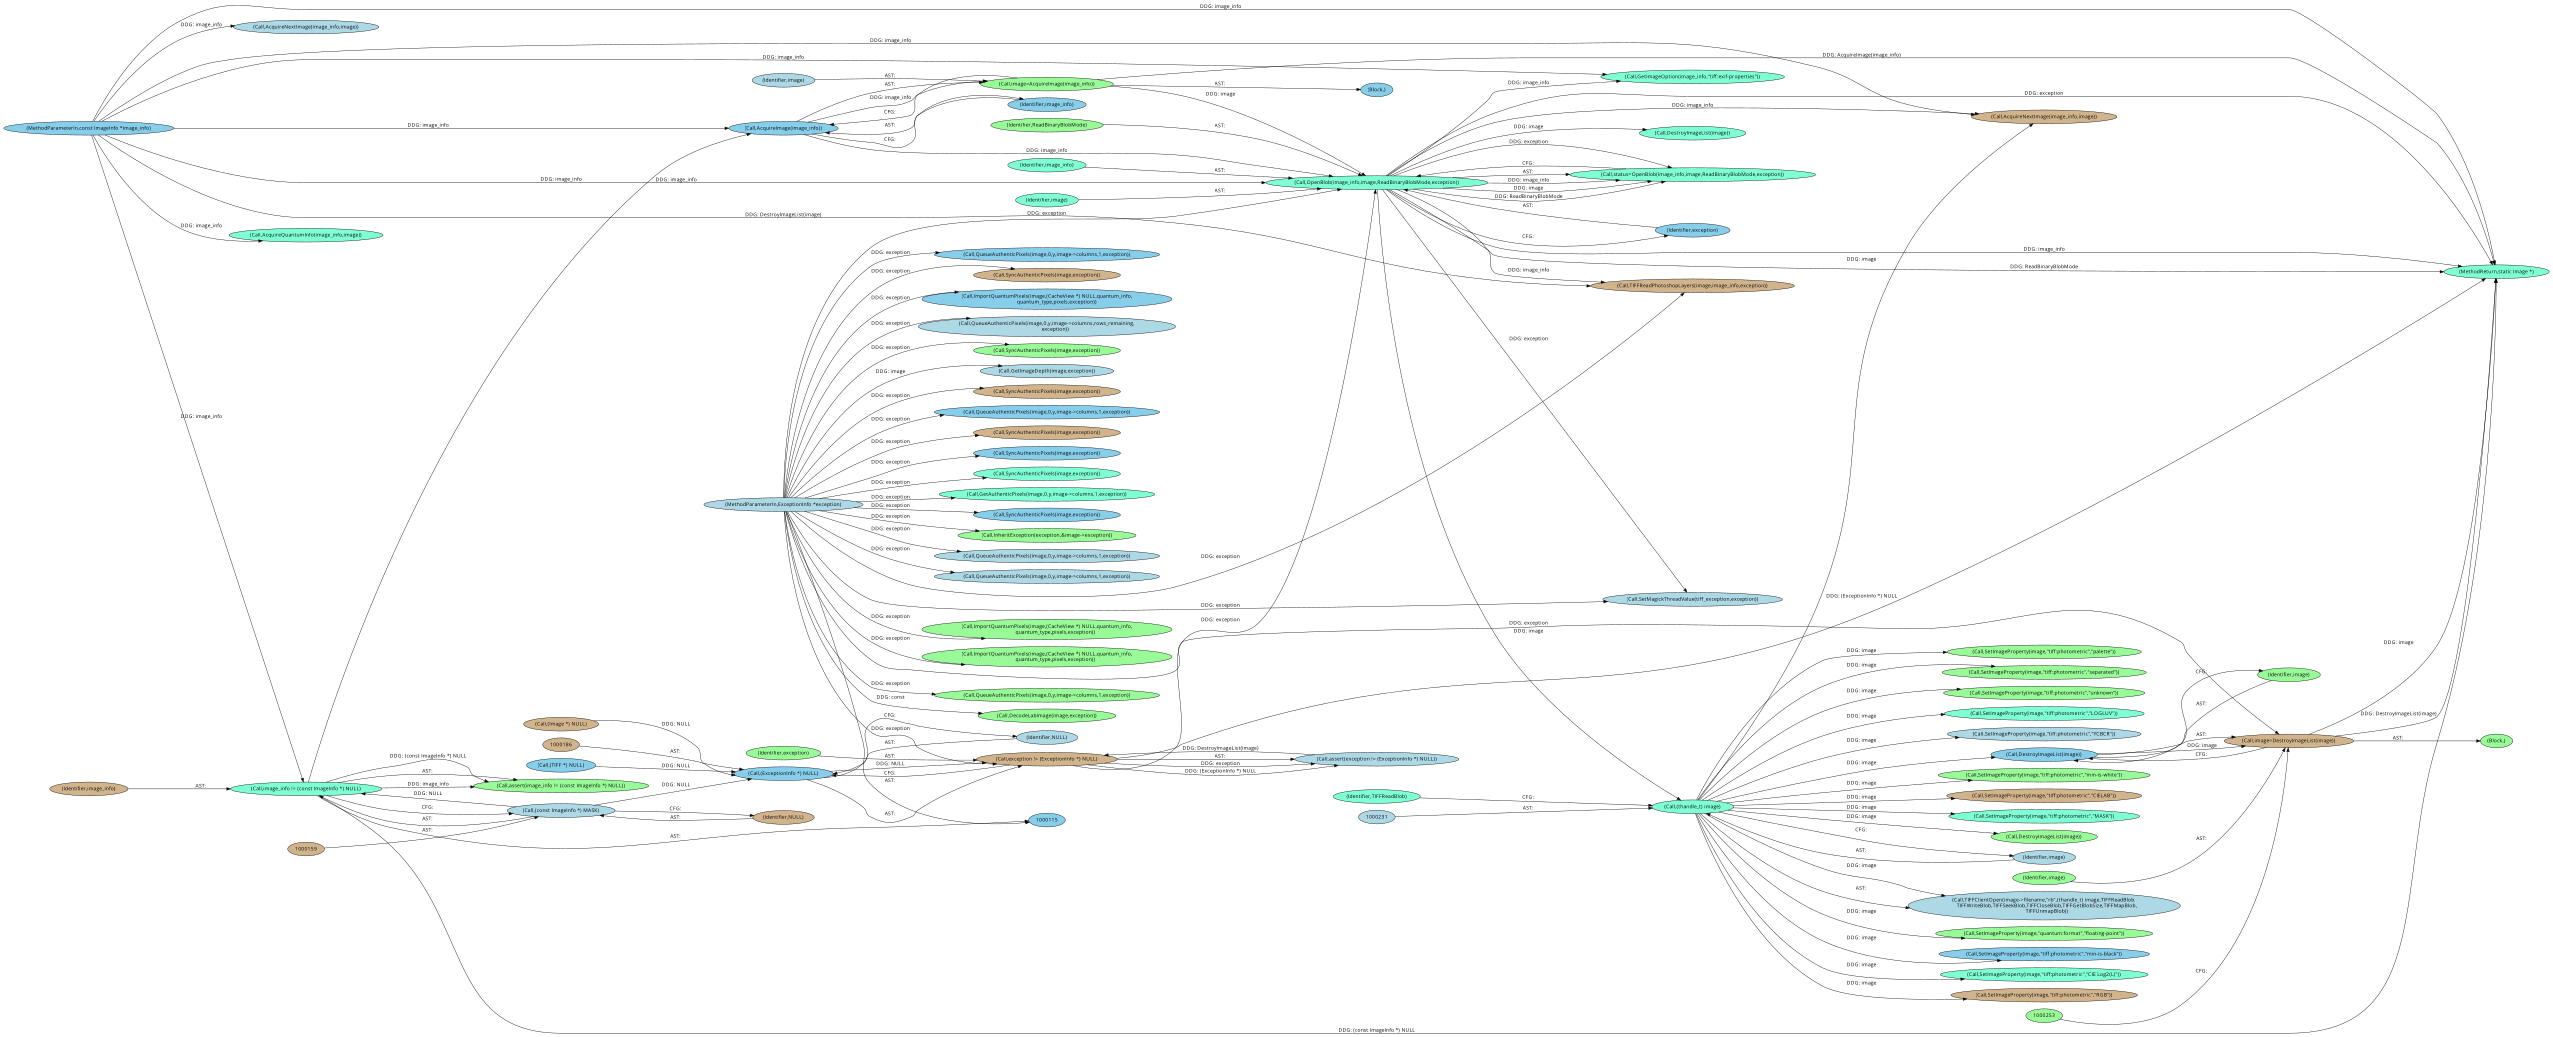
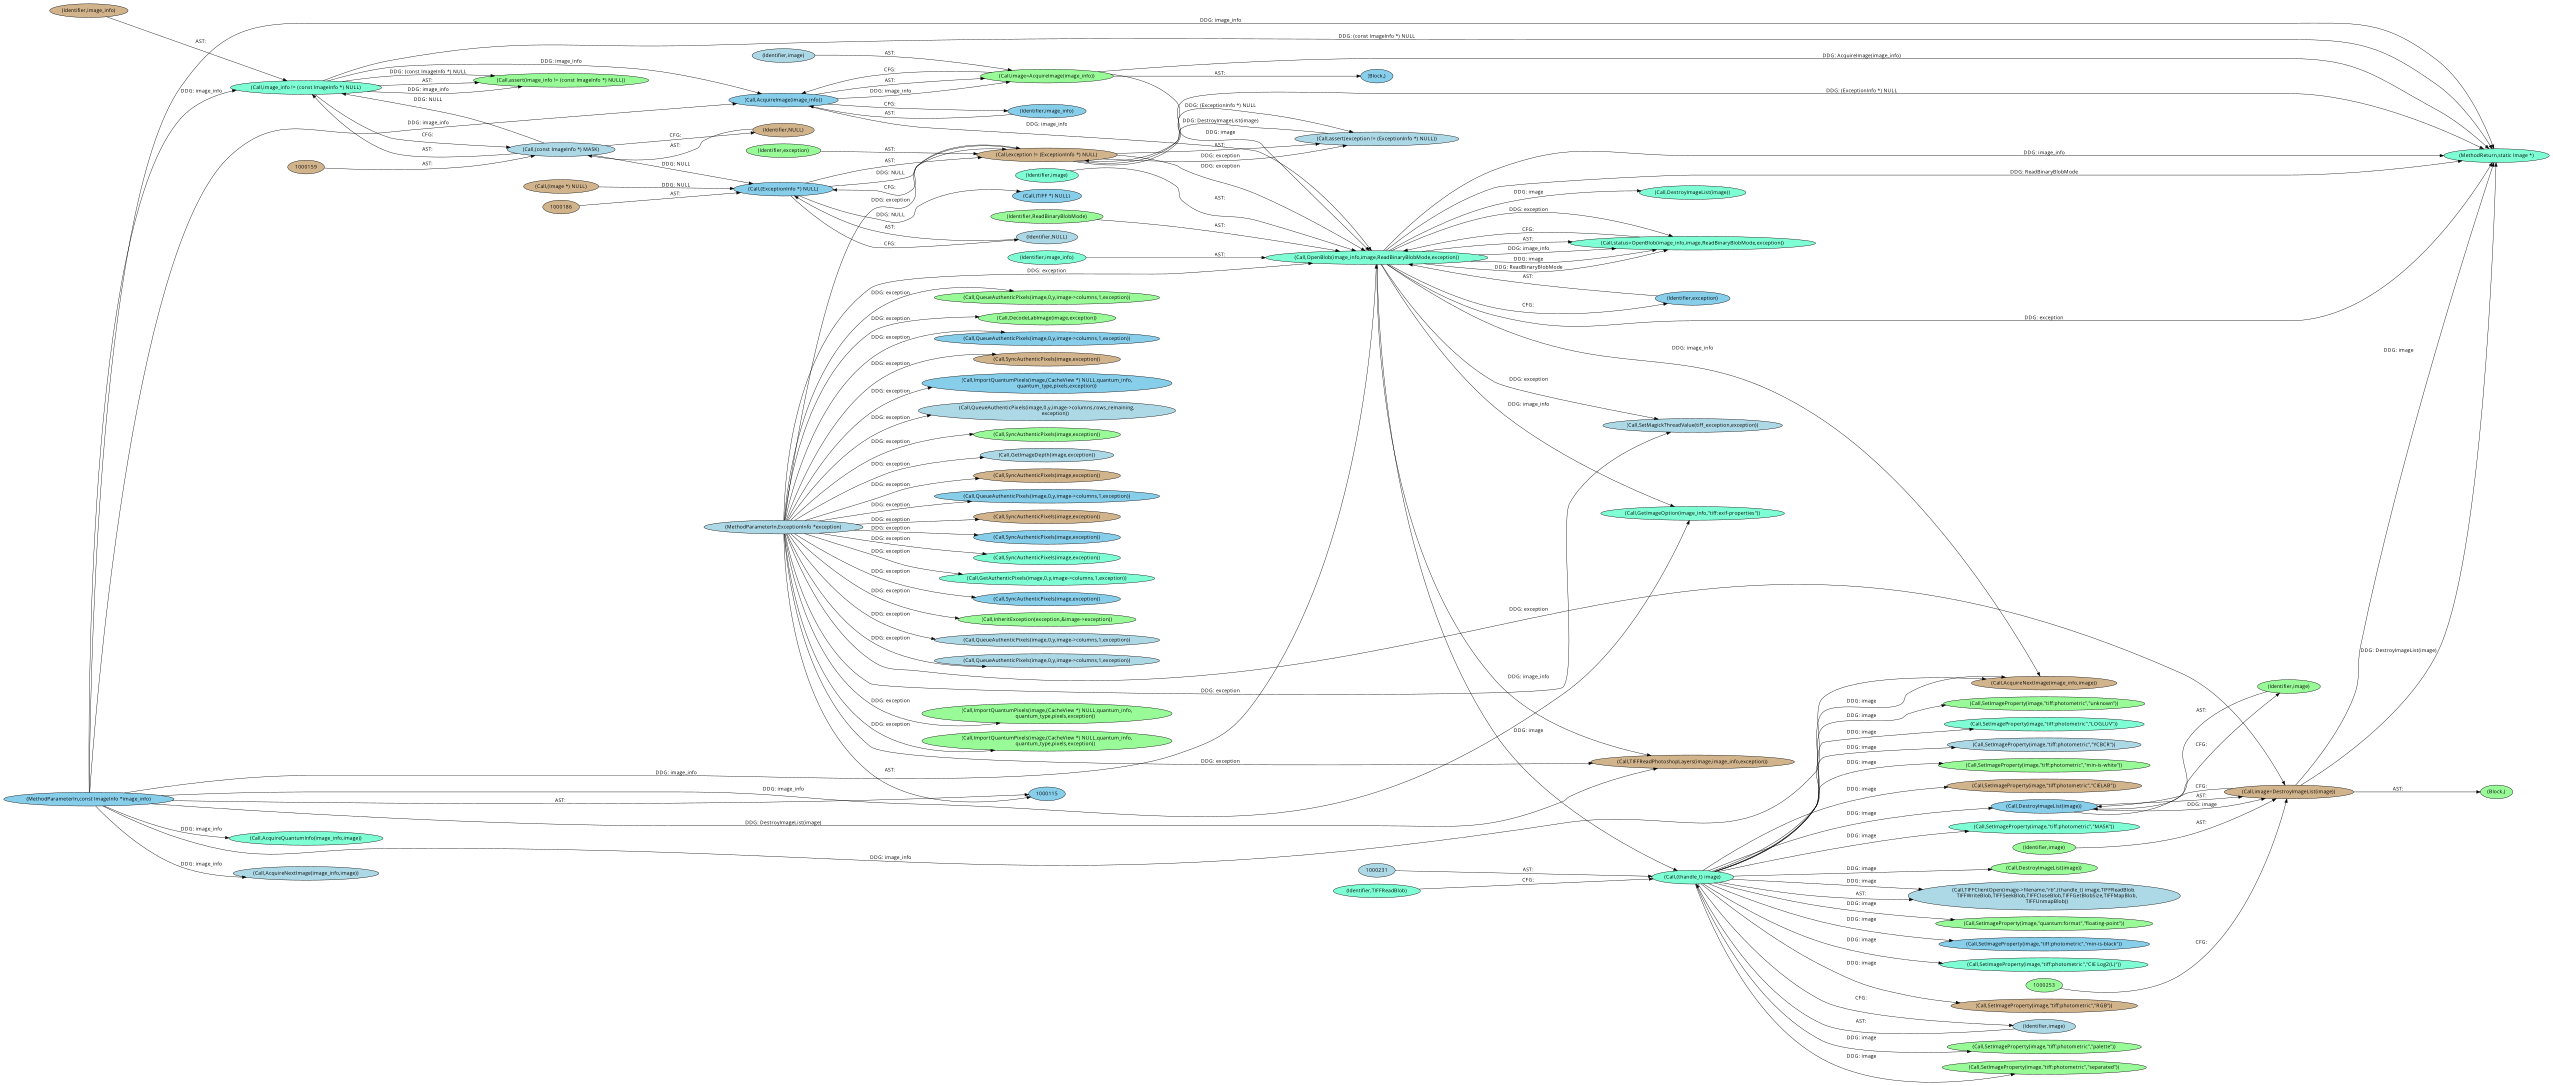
edge "(MethodParameterIn,ExceptionInfo *exception)" -> "(Call,GetImageDepth(image,exception))": label "DDG: image" -> "DDG: exception"
edge "(MethodParameterIn,ExceptionInfo *exception)" -> "(Call,DecodeLabImage(image,exception))": label "DDG: const" -> "DDG: exception"
edge "(Call,(TIFF *) NULL)" -> "(Call,(ExceptionInfo *) NULL)": reversed
edge "(Call,image_info != (const ImageInfo *) NULL)" -> "1000115": now "(MethodParameterIn,const ImageInfo *image_info)" -> "1000115"
